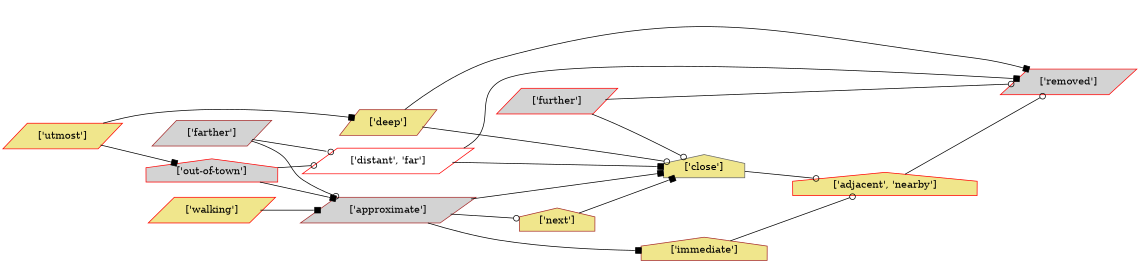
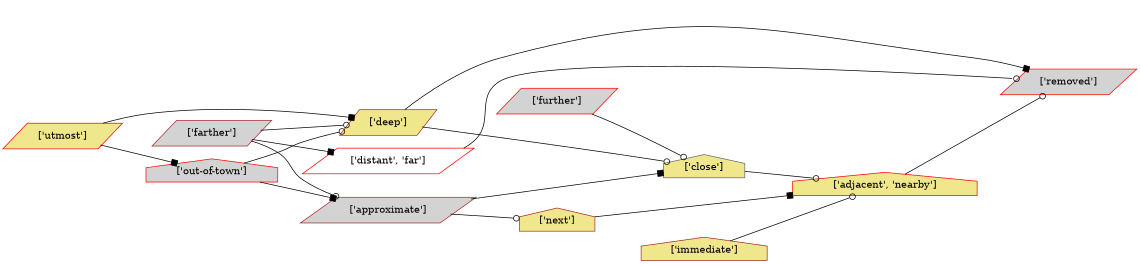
edge "['distant', 'far']" -> "['removed']": arrowhead box -> odot
edge "['further']" -> "['removed']": removed
edge "['farther']" -> "['deep']": added
edge "['farther']" -> "['distant', 'far']": arrowhead odot -> box
edge "['distant', 'far']" -> "['close']": removed
edge "['out-of-town']" -> "['distant', 'far']": now "['out-of-town']" -> "['deep']"
edge "['next']" -> "['close']": now "['next']" -> "['adjacent', 'nearby']"
node "['walking']": removed
edge "['approximate']" -> "['immediate']": removed
